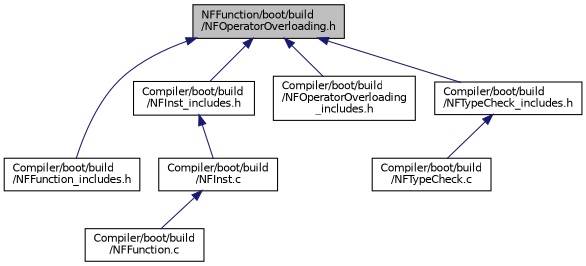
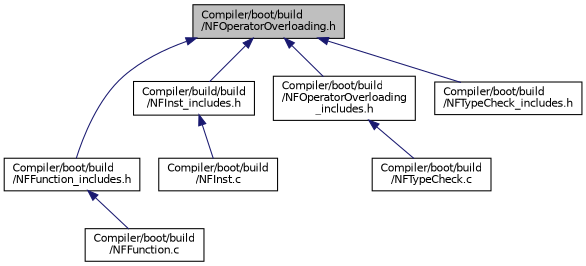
node "NFFunction/boot/build /NFOperatorOverloading.h": label "NFFunction/boot/build /NFOperatorOverloading.h" -> "Compiler/boot/build /NFOperatorOverloading.h"
node "Compiler/boot/build /NFInst_includes.h": label "Compiler/boot/build /NFInst_includes.h" -> "Compiler/build/build /NFInst_includes.h"
edge "Compiler/boot/build /NFTypeCheck.c" -> "Compiler/boot/build /NFTypeCheck_includes.h": now "Compiler/boot/build /NFTypeCheck.c" -> "Compiler/boot/build /NFOperatorOverloading _includes.h"
edge "Compiler/boot/build /NFFunction.c" -> "Compiler/boot/build /NFInst.c": now "Compiler/boot/build /NFFunction.c" -> "Compiler/boot/build /NFFunction_includes.h"
